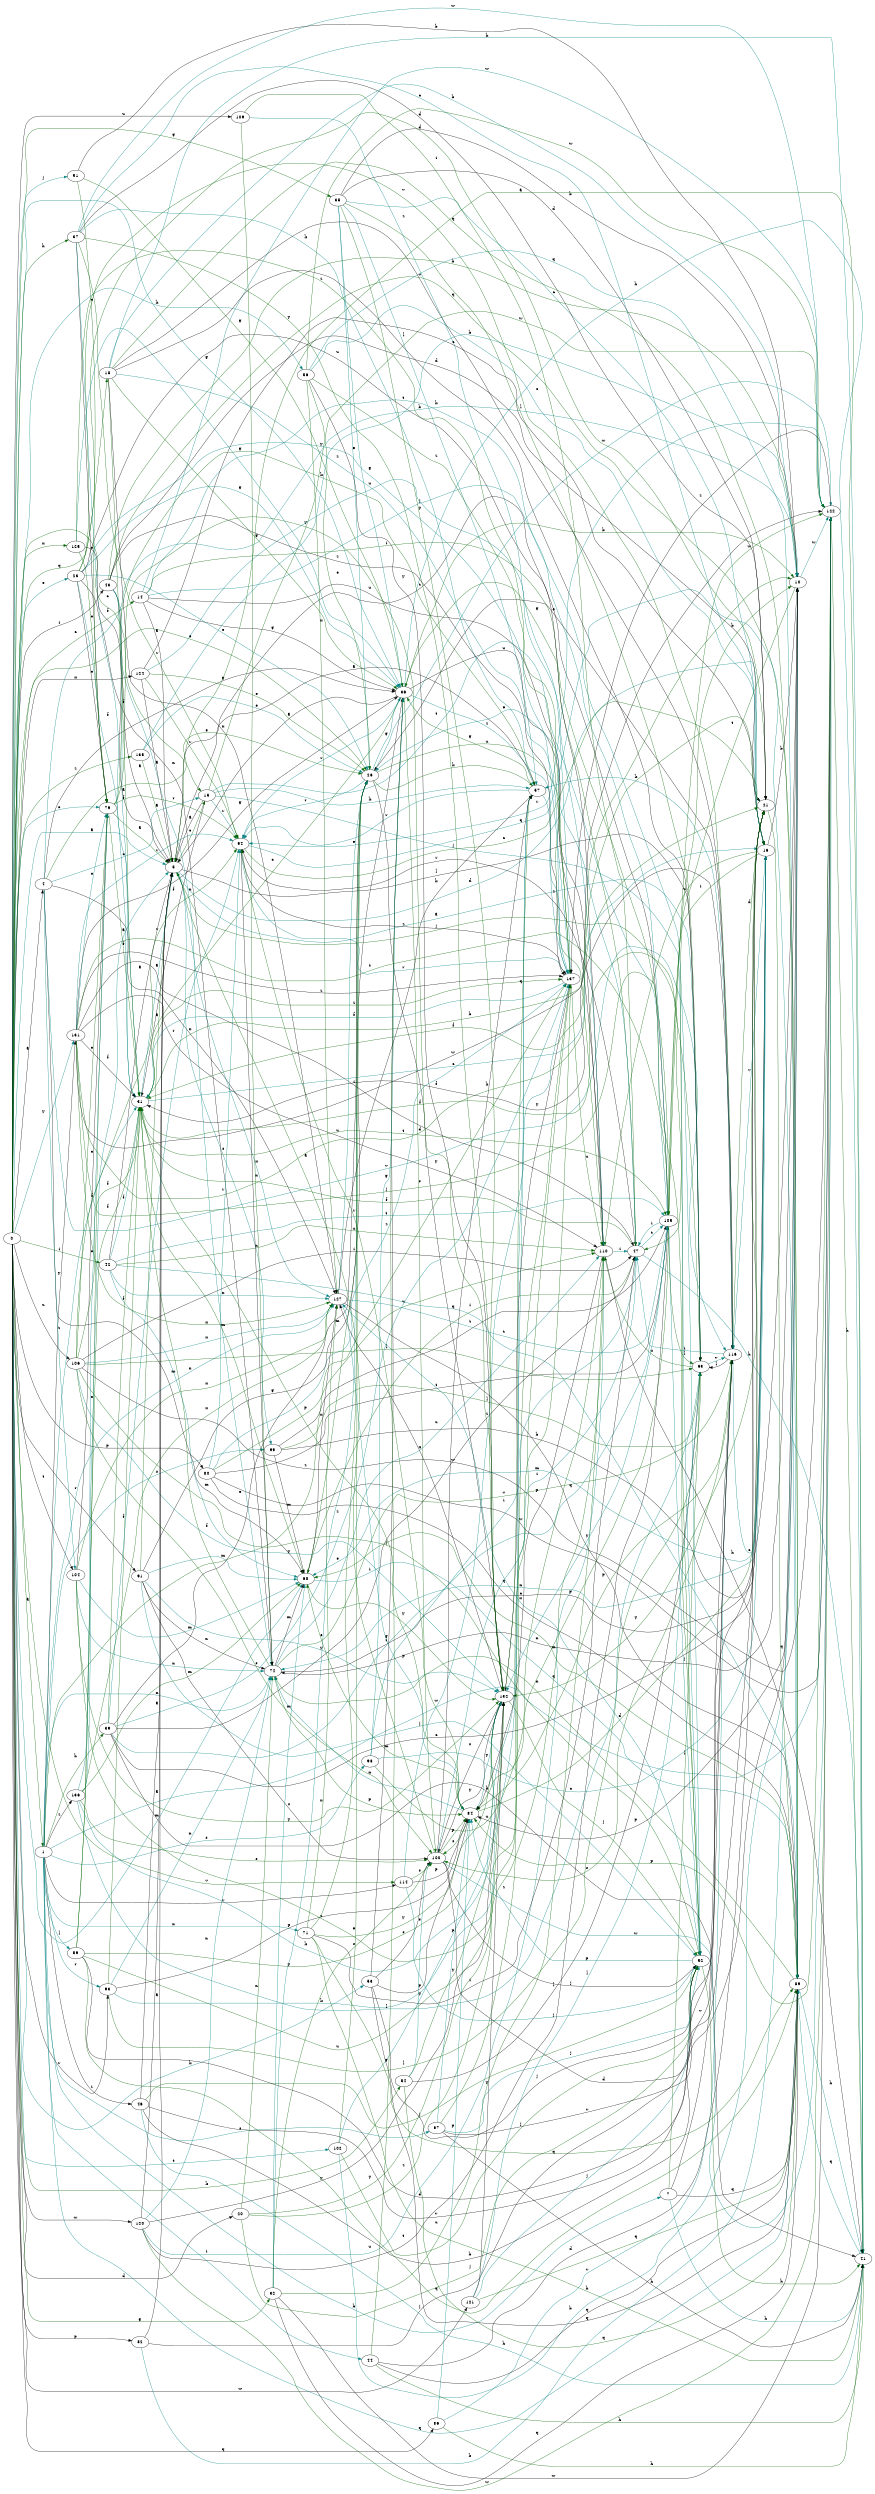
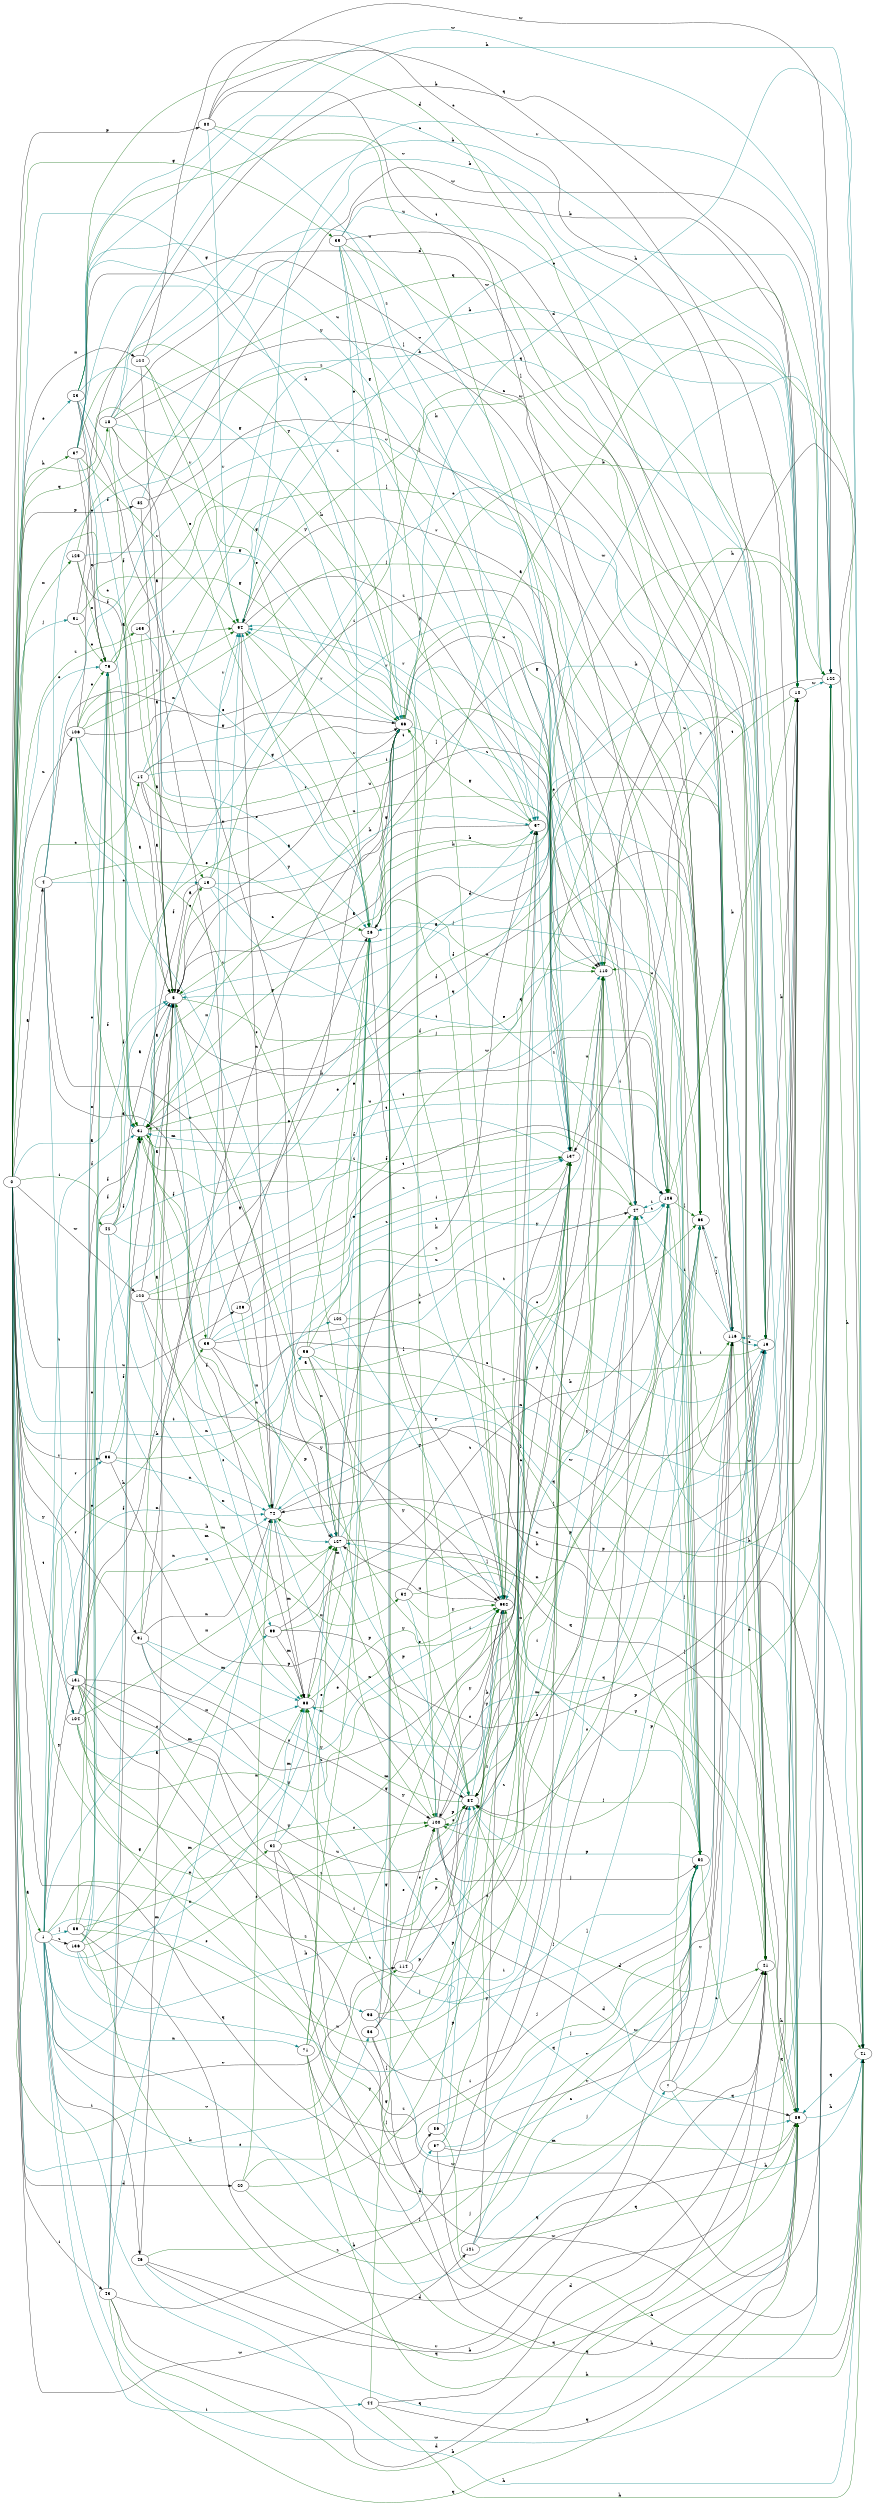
edge "23" -> "110": color black -> teal
edge "39" -> "31": reversed
node "132": label "132" -> "632"
edge "7" -> "16": added, label "c"
